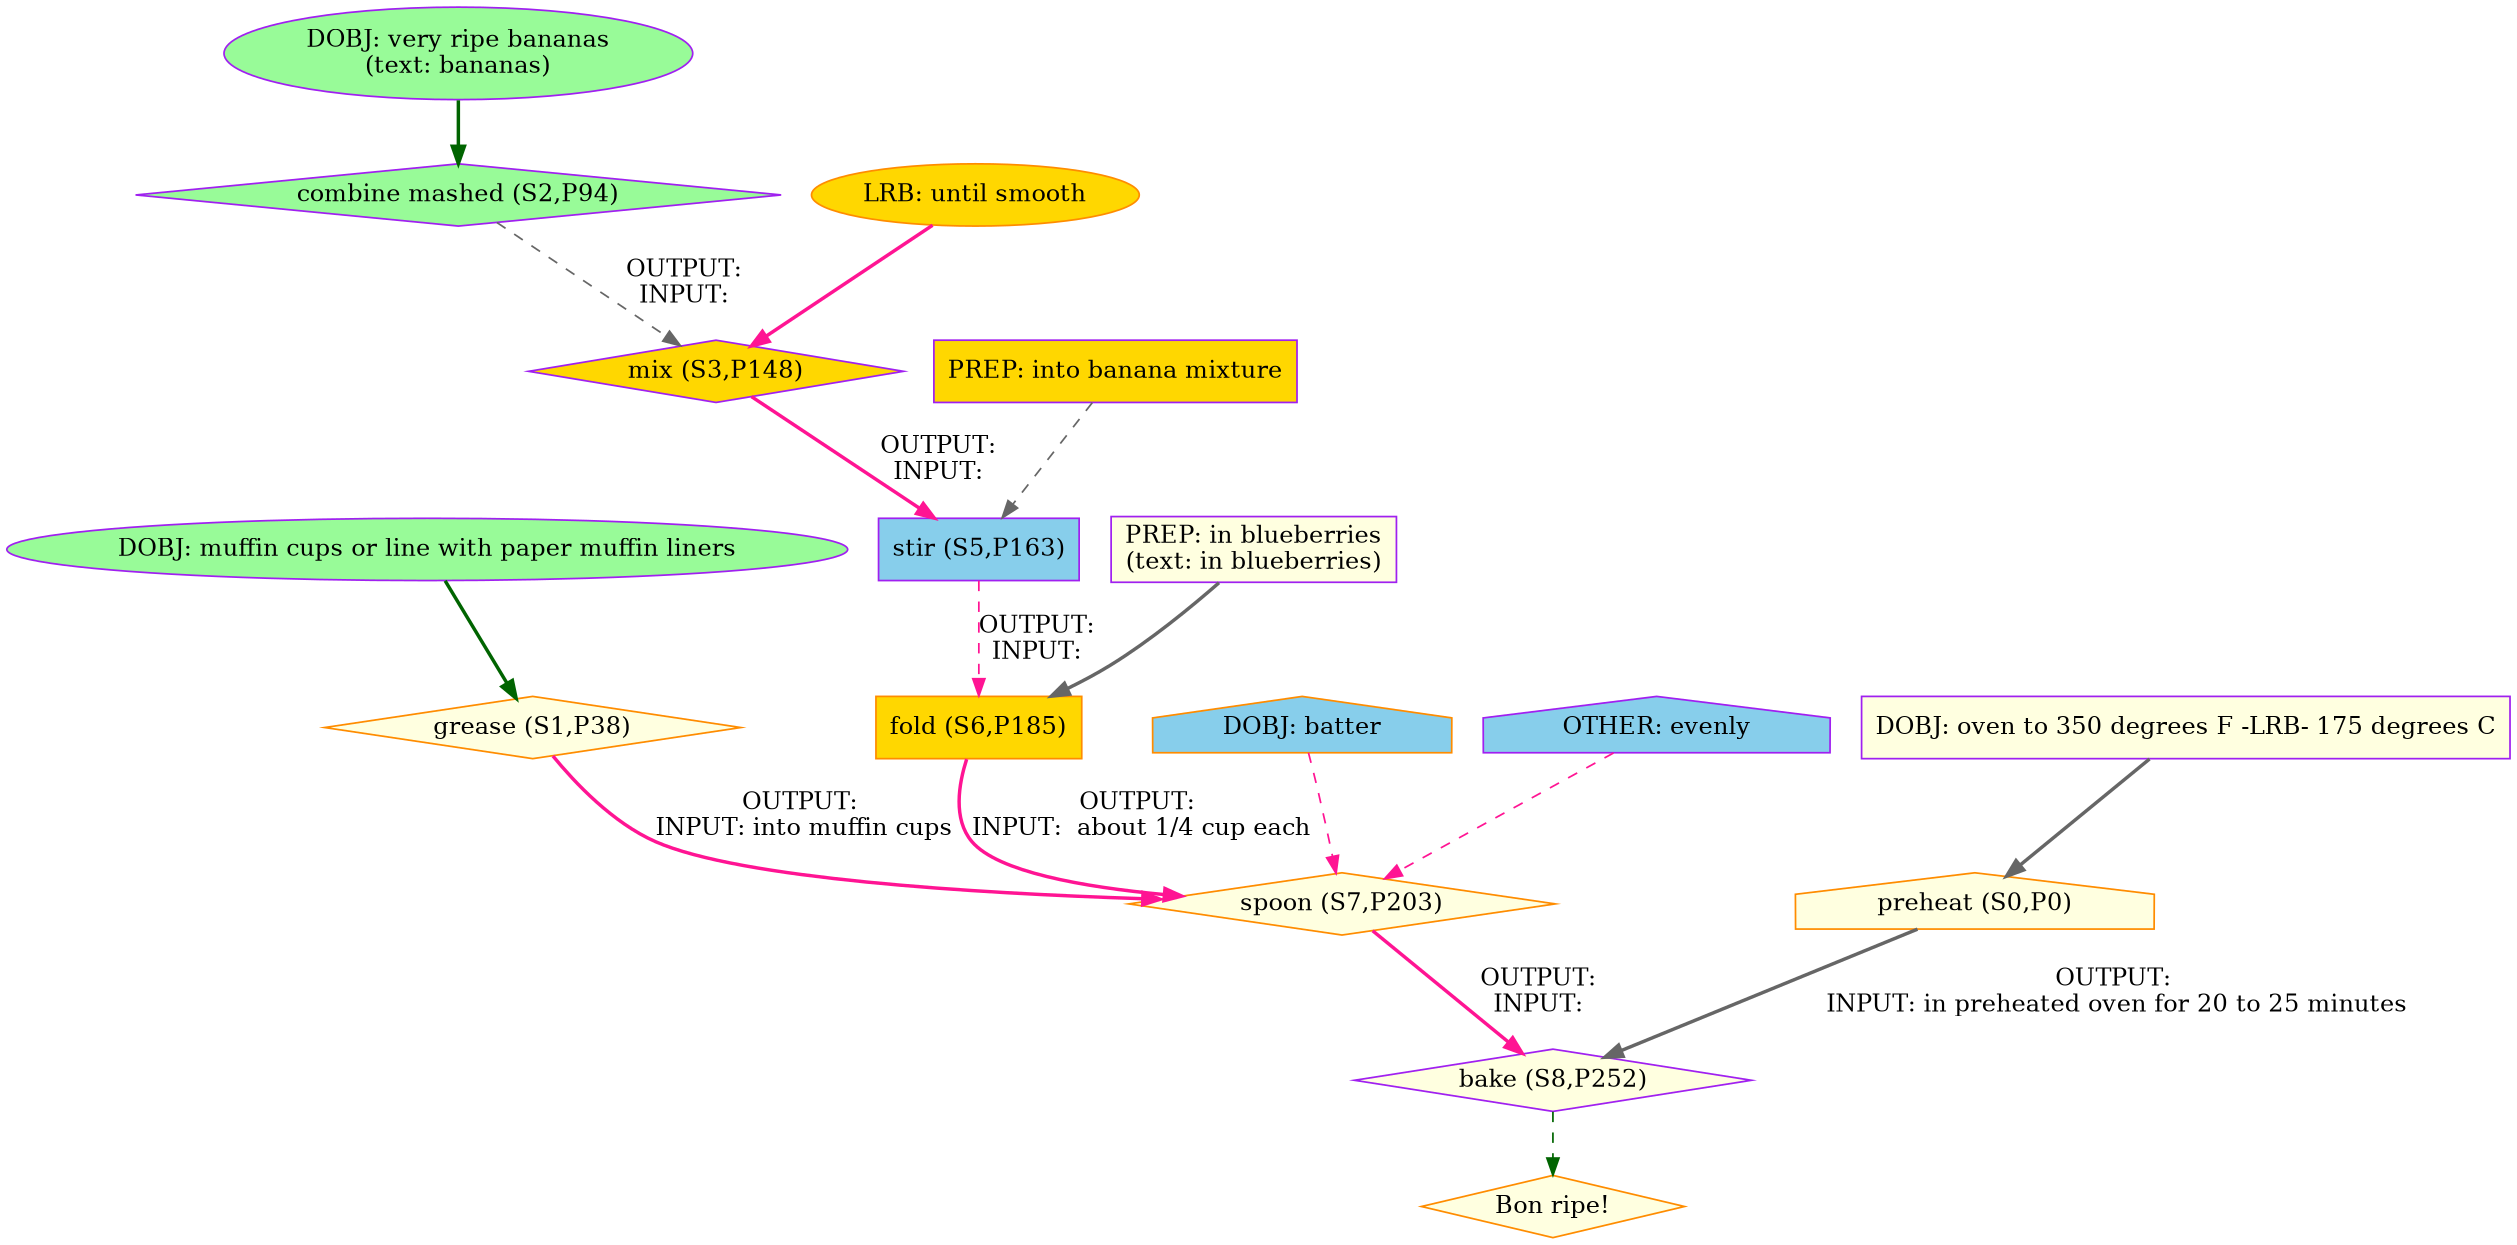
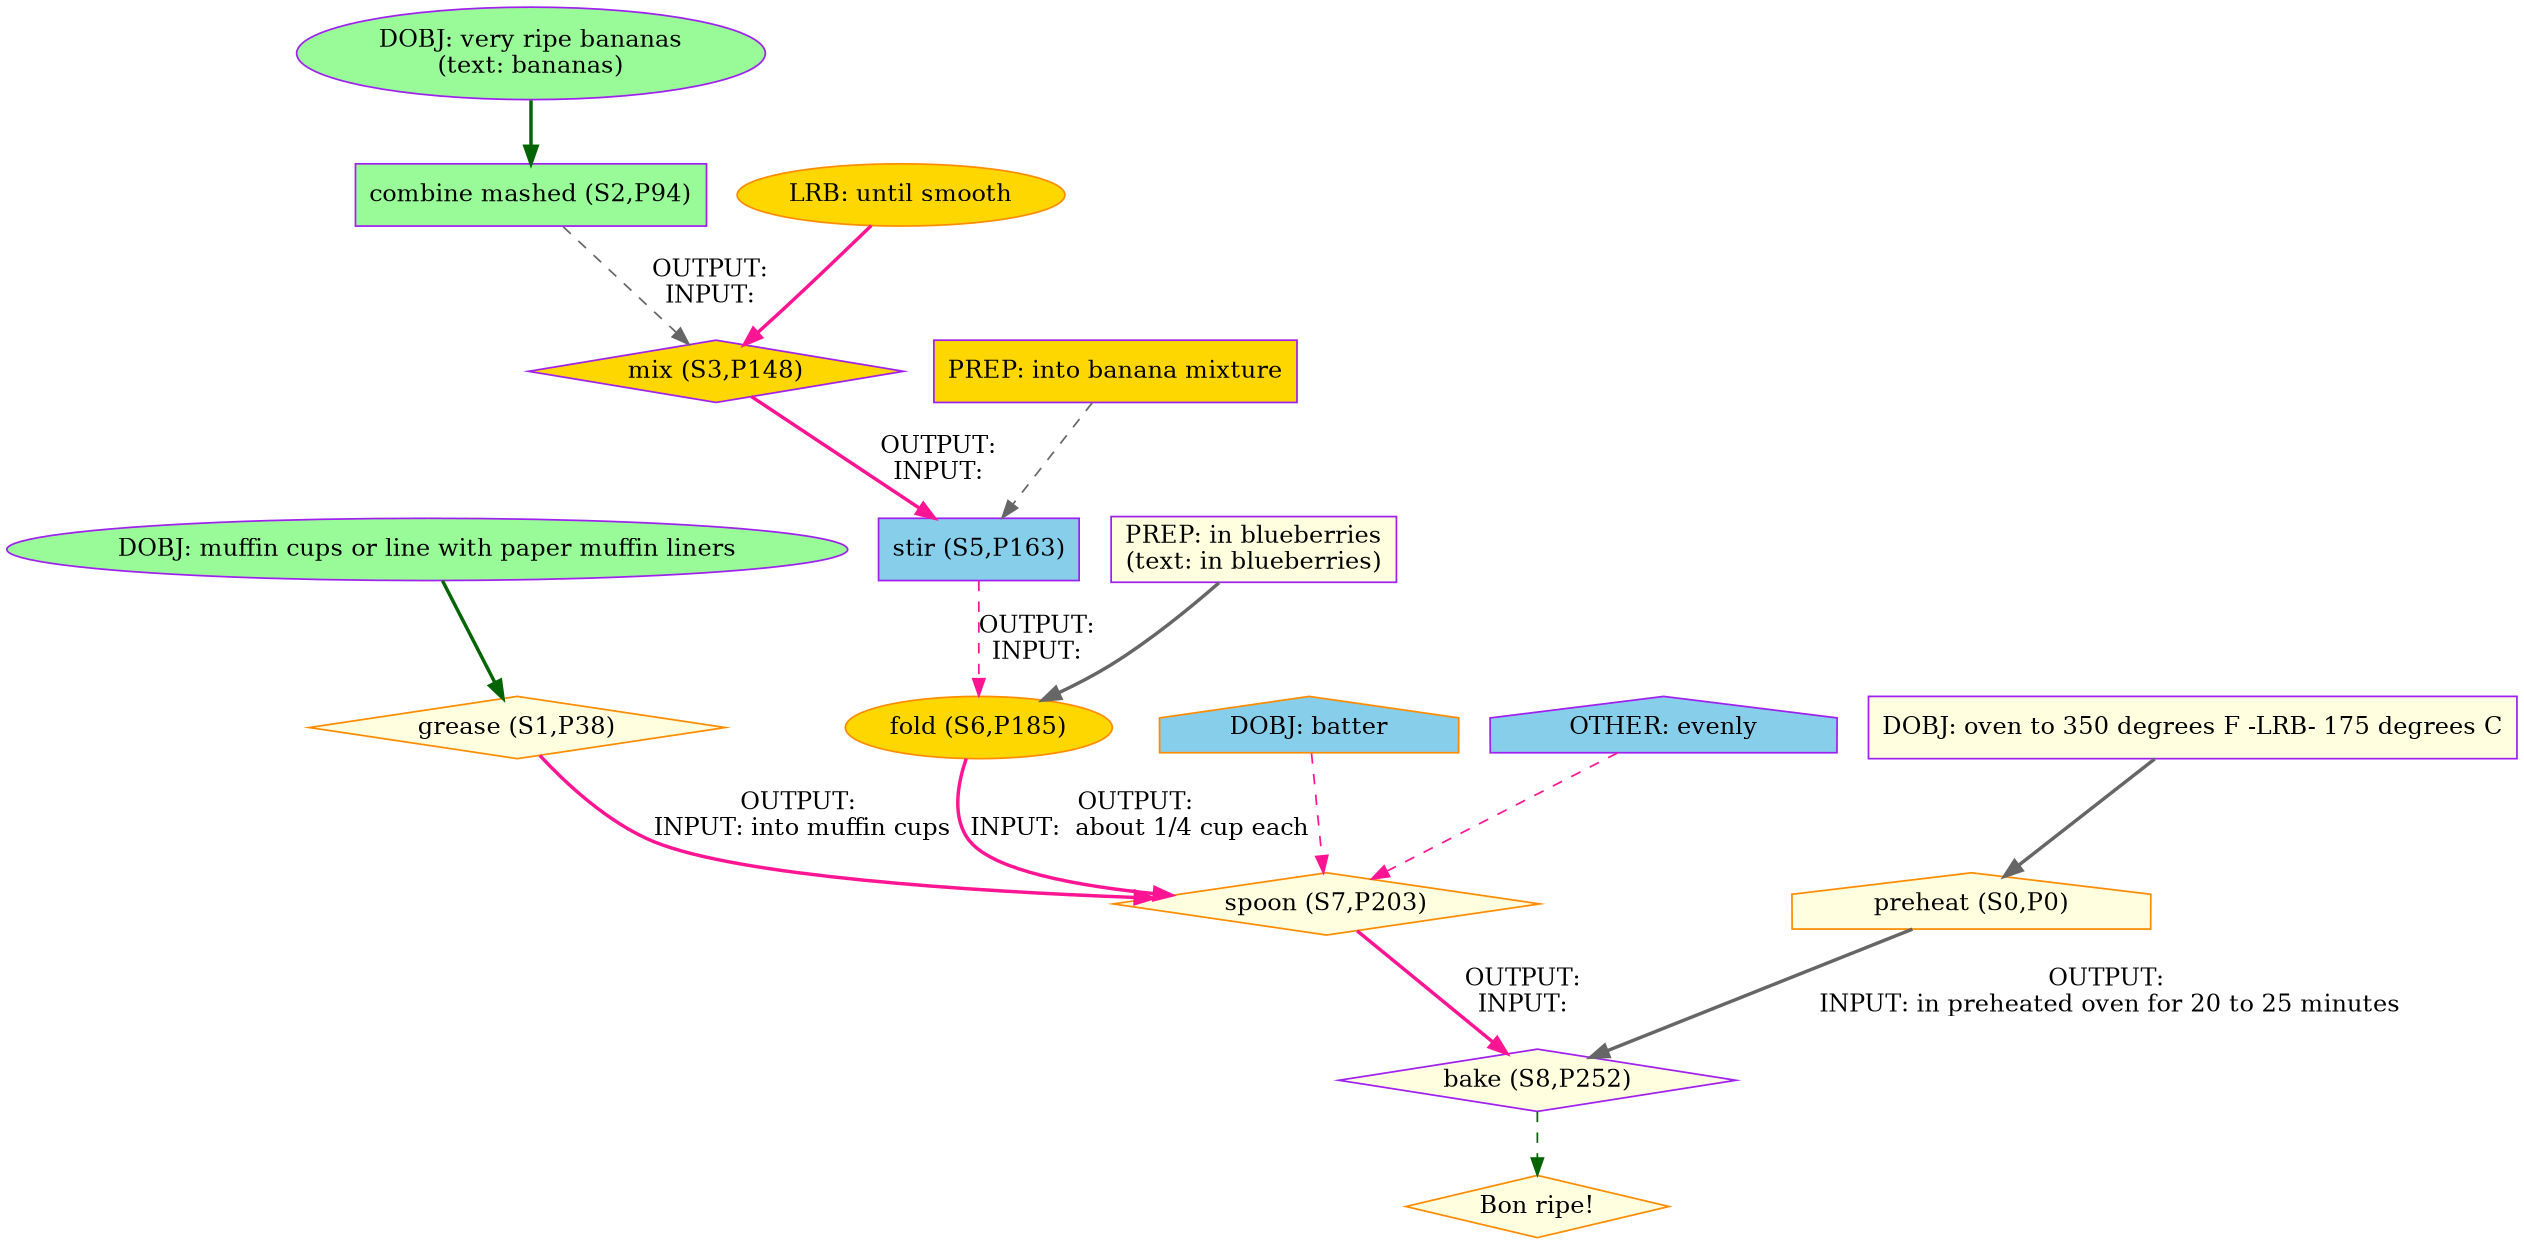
node "combine mashed (S2,P94)": shape diamond -> box
node "fold (S6,P185)": shape box -> ellipse
